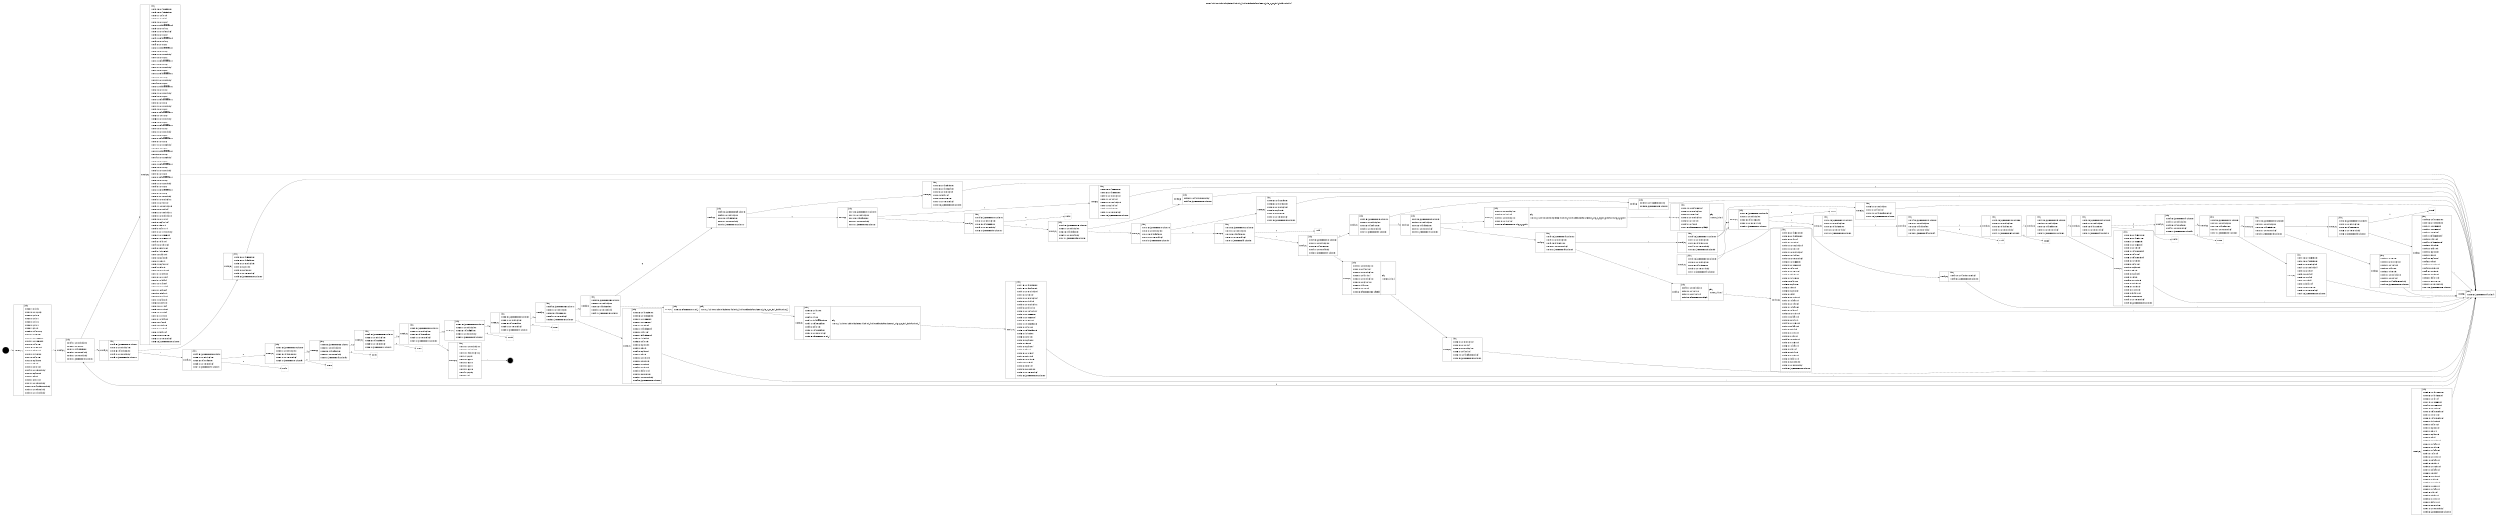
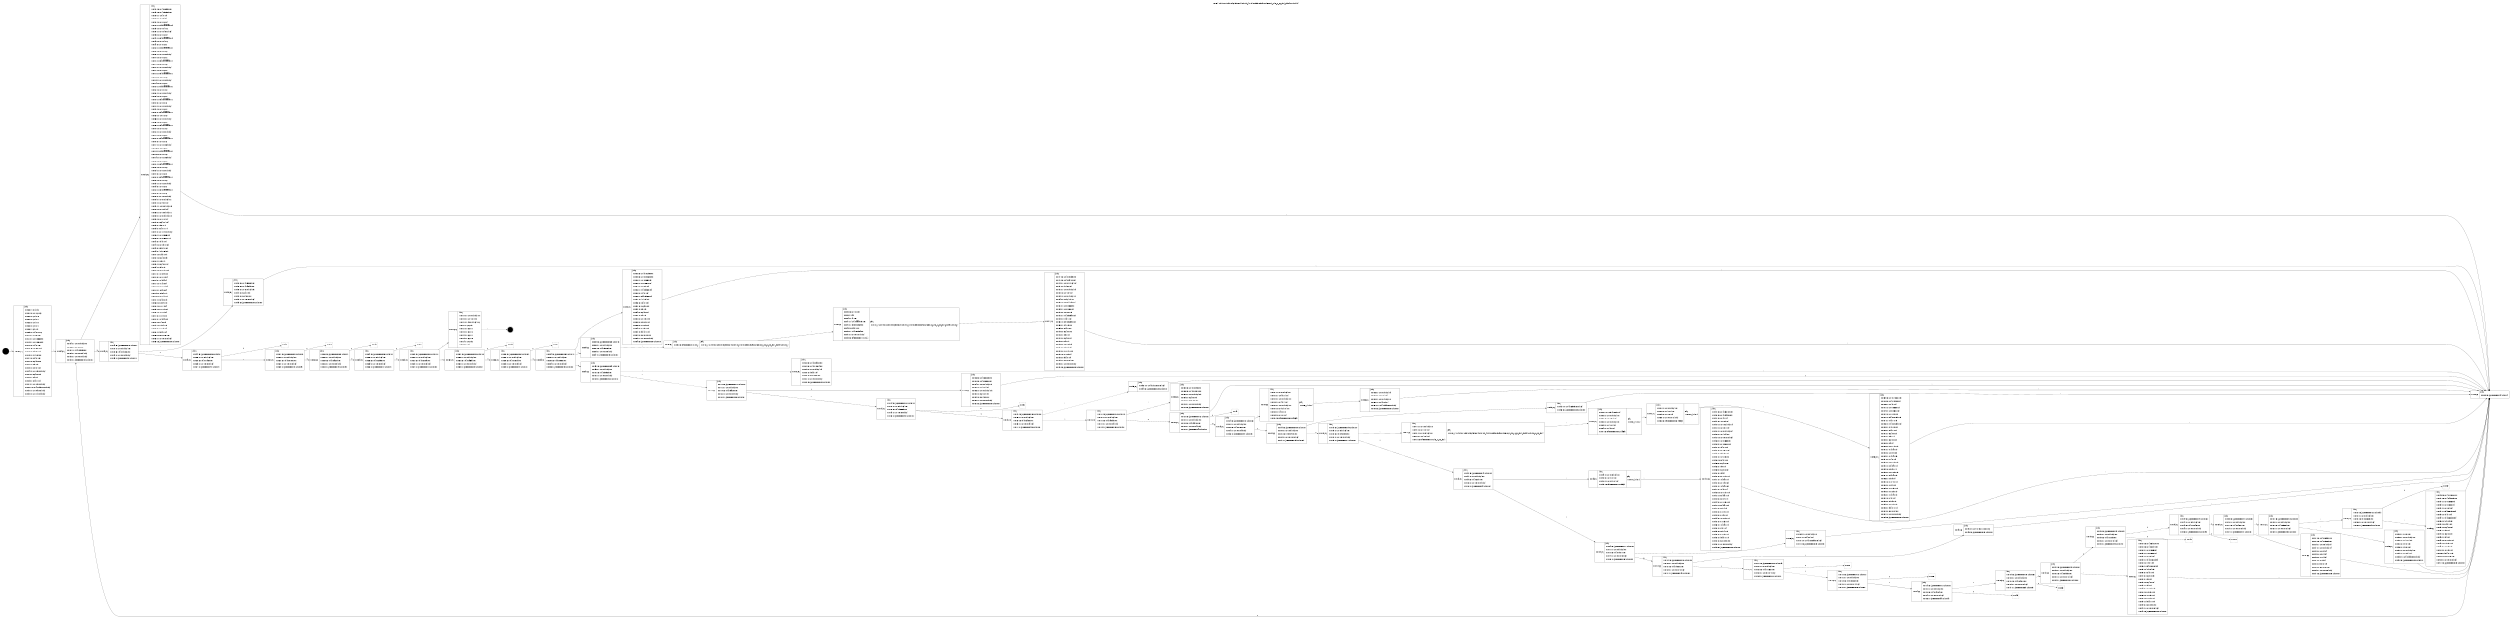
edge "0x401c00 [30]" -> "0x4022cc [5]": now "0x401683 [28]" -> "0x4022cc [5]"
edge "0x40170f [28]" -> "0x401747 [28]": now "0x40170f [28]" -> "0x40172b [28]"
edge "0x4015db [28]" -> "0x4015f7 [28]": now "0x4015bf [28]" -> "0x4015f7 [28]"
node "0x401e46 [21]": added
node "0x4020ee": added
